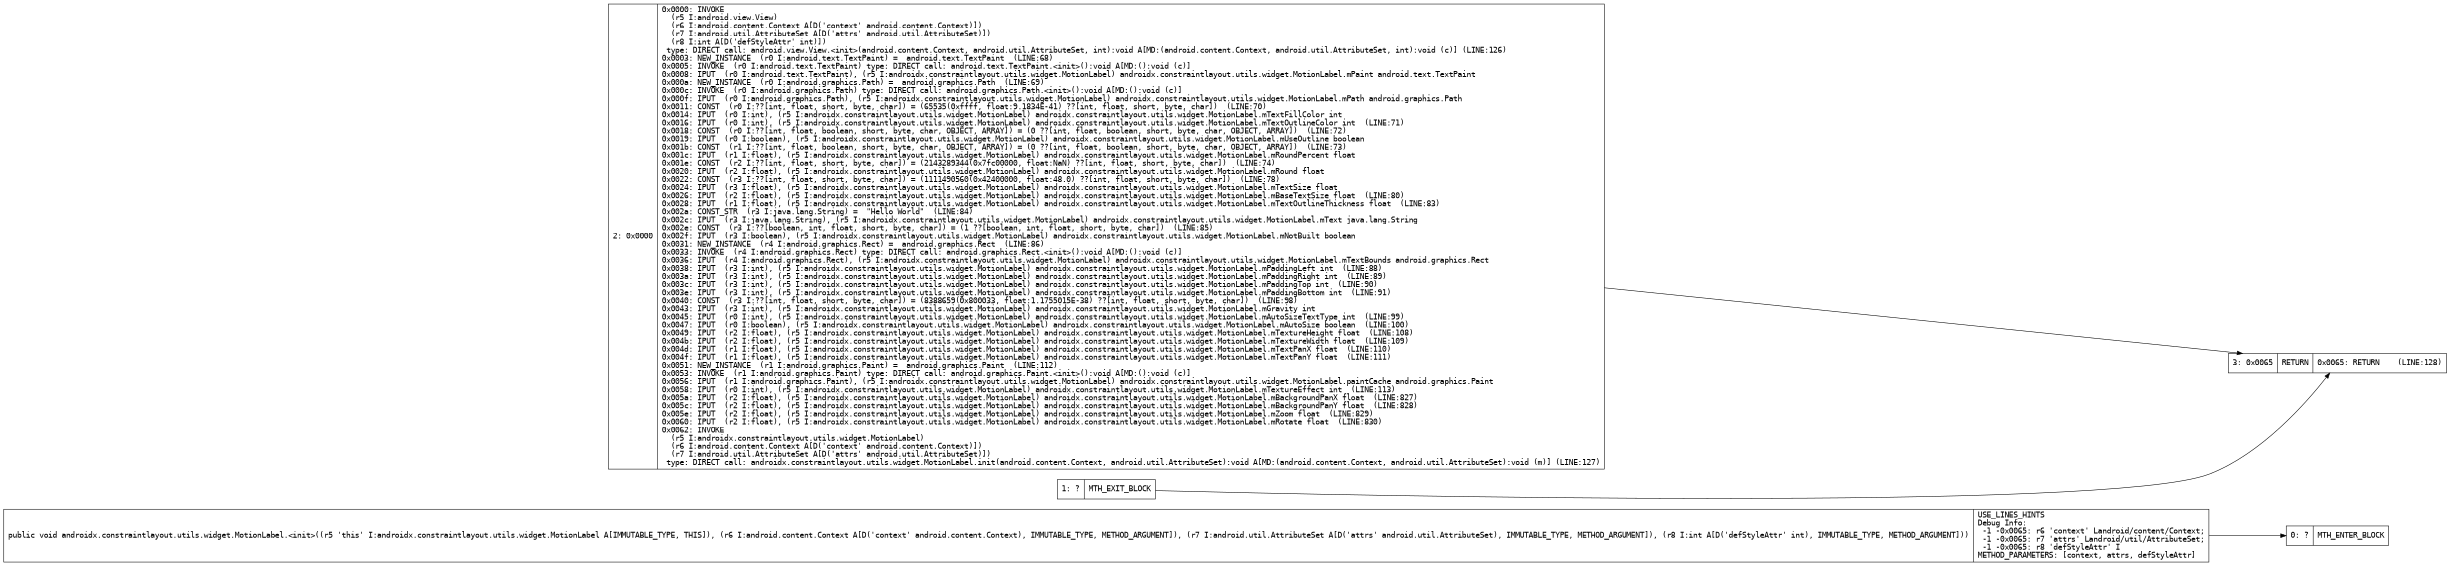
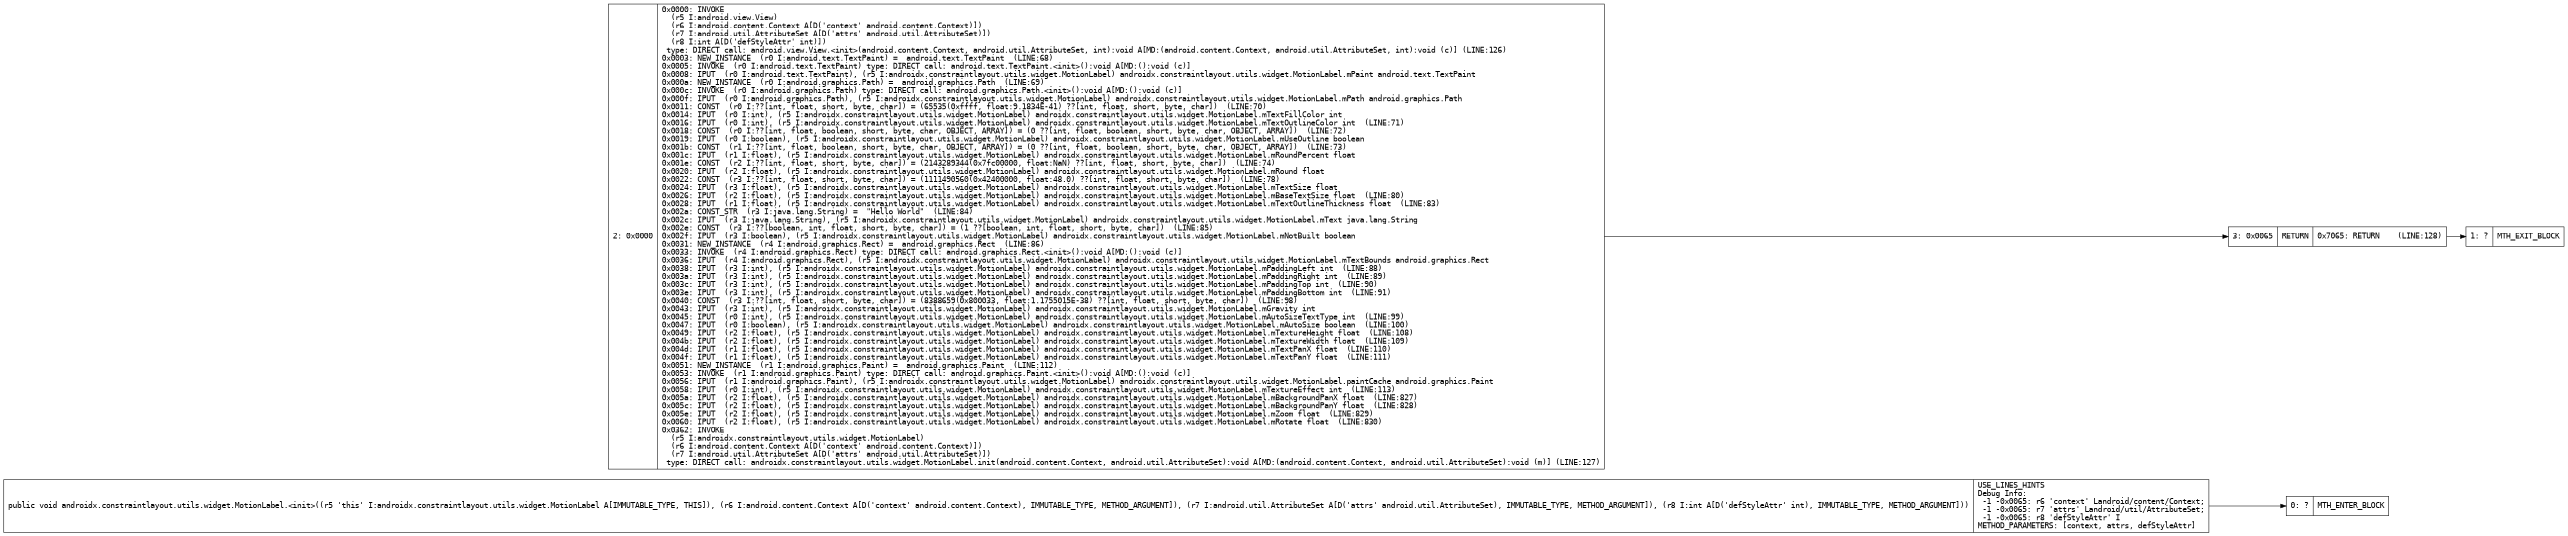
node "3: 0x0065": text "0x0065: RETURN    (LINE:128)" -> "0x7065: RETURN    (LINE:128)"
node "2: 0x0000": text "0x0062: INVOKE" -> "0x0362: INVOKE"
edge "1: ?" -> "3: 0x0065": reversed
